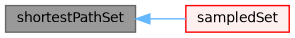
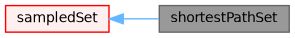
edge "sampledSet" -> "shortestPathSet": reversed
